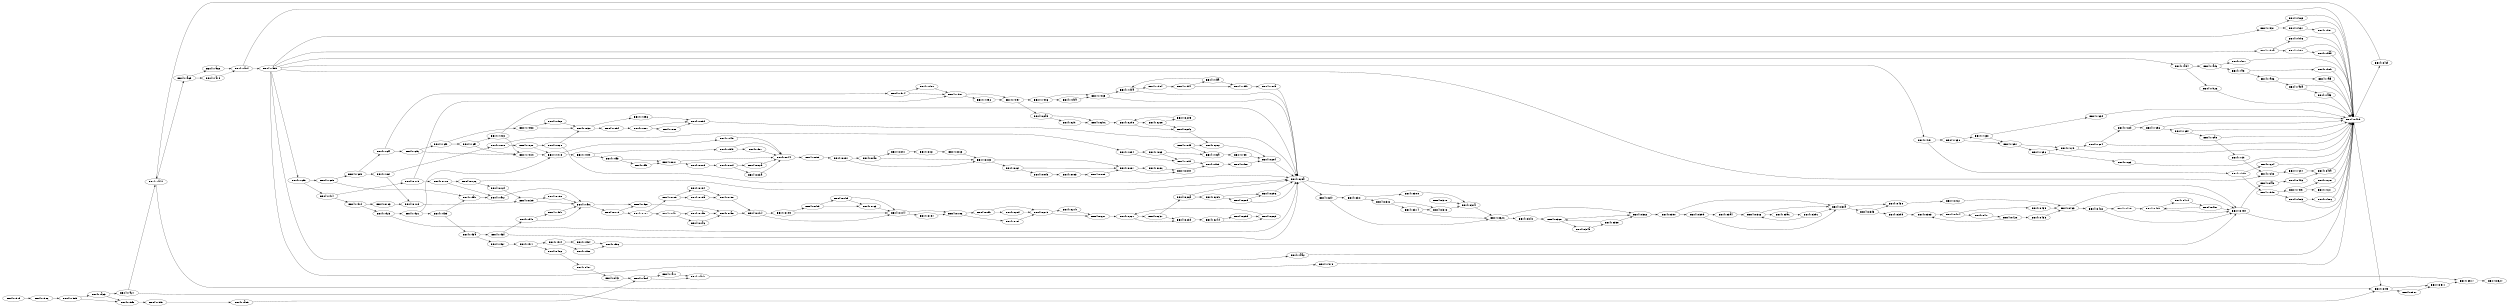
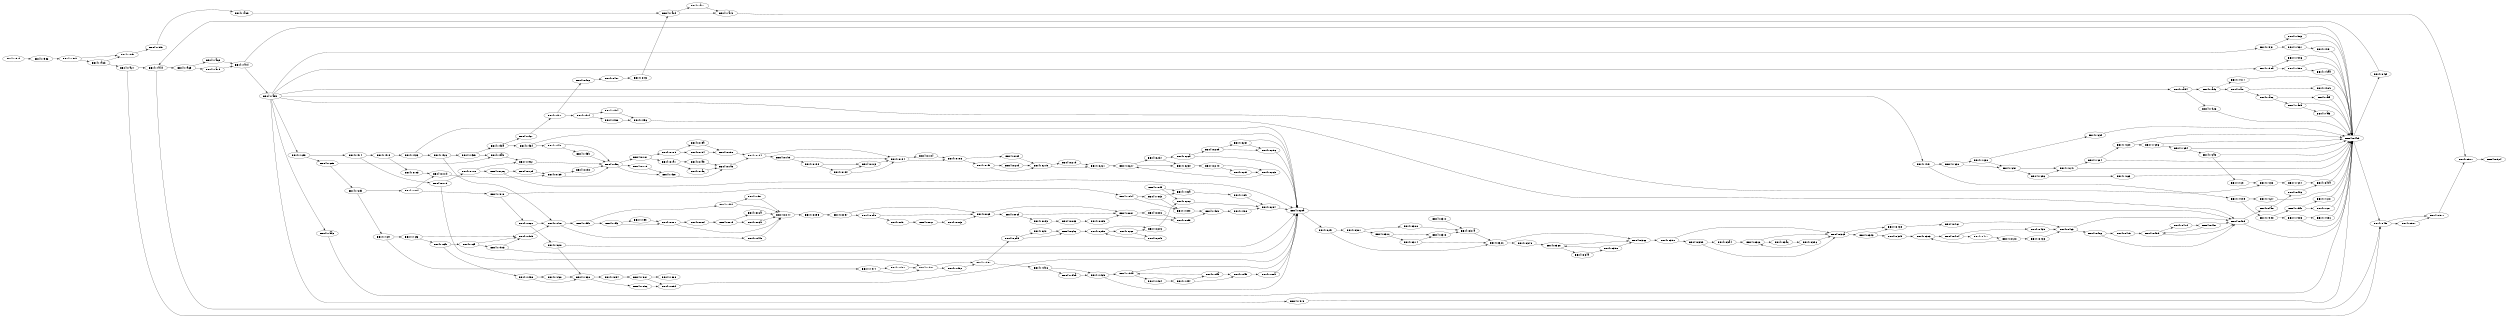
edge "BB_417e8e" -> "BB_417e9d": removed
edge "BB_418175" -> "BB_418181": now "BB_417fbc" -> "BB_418181"
